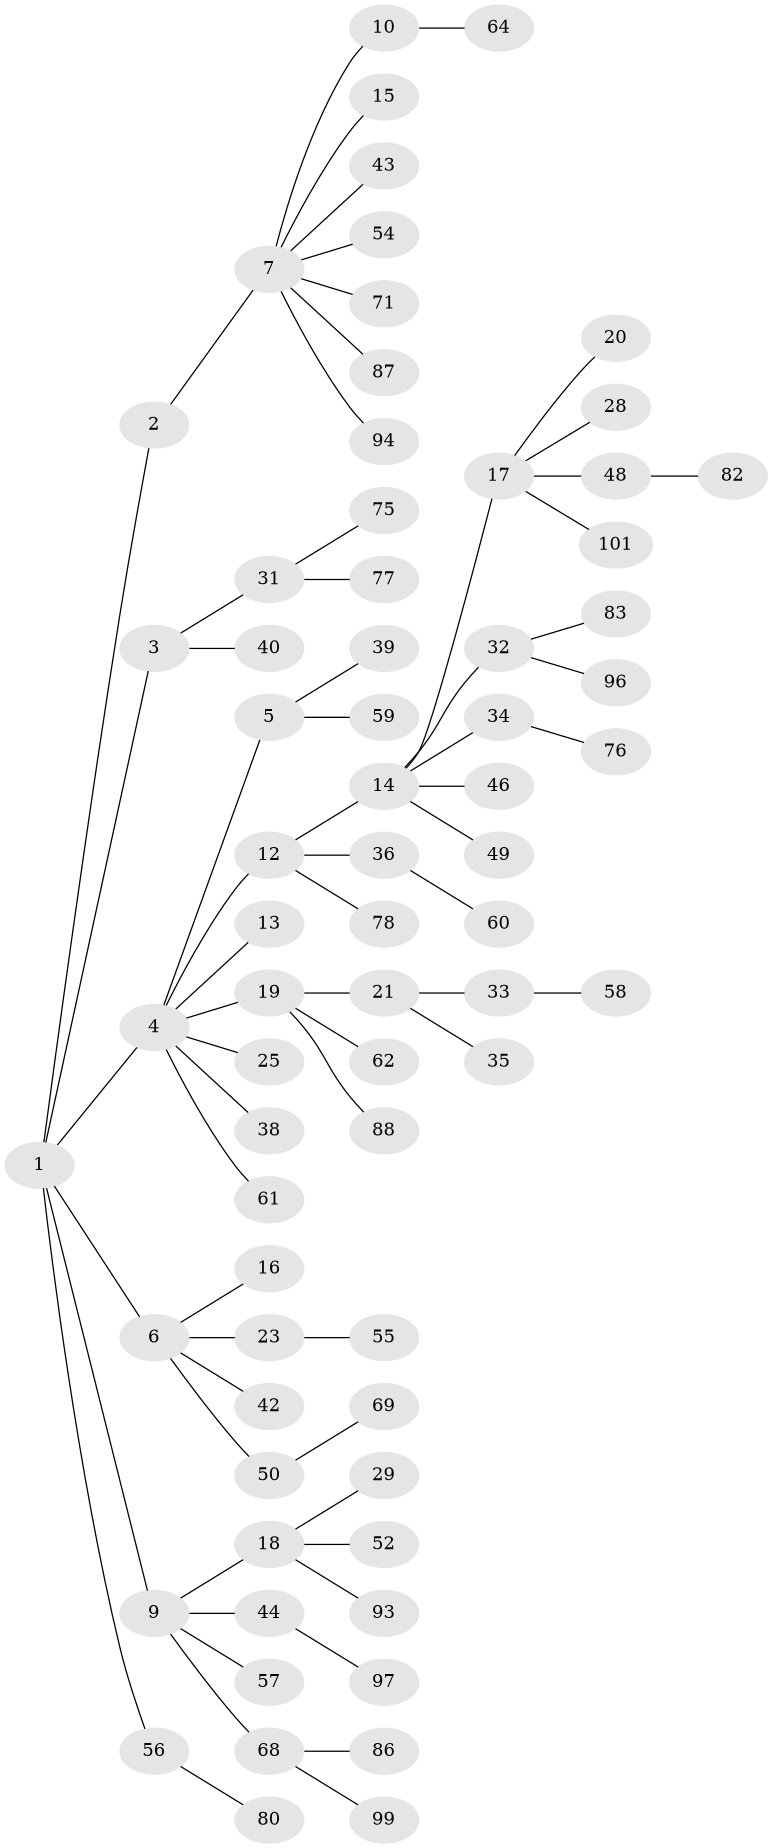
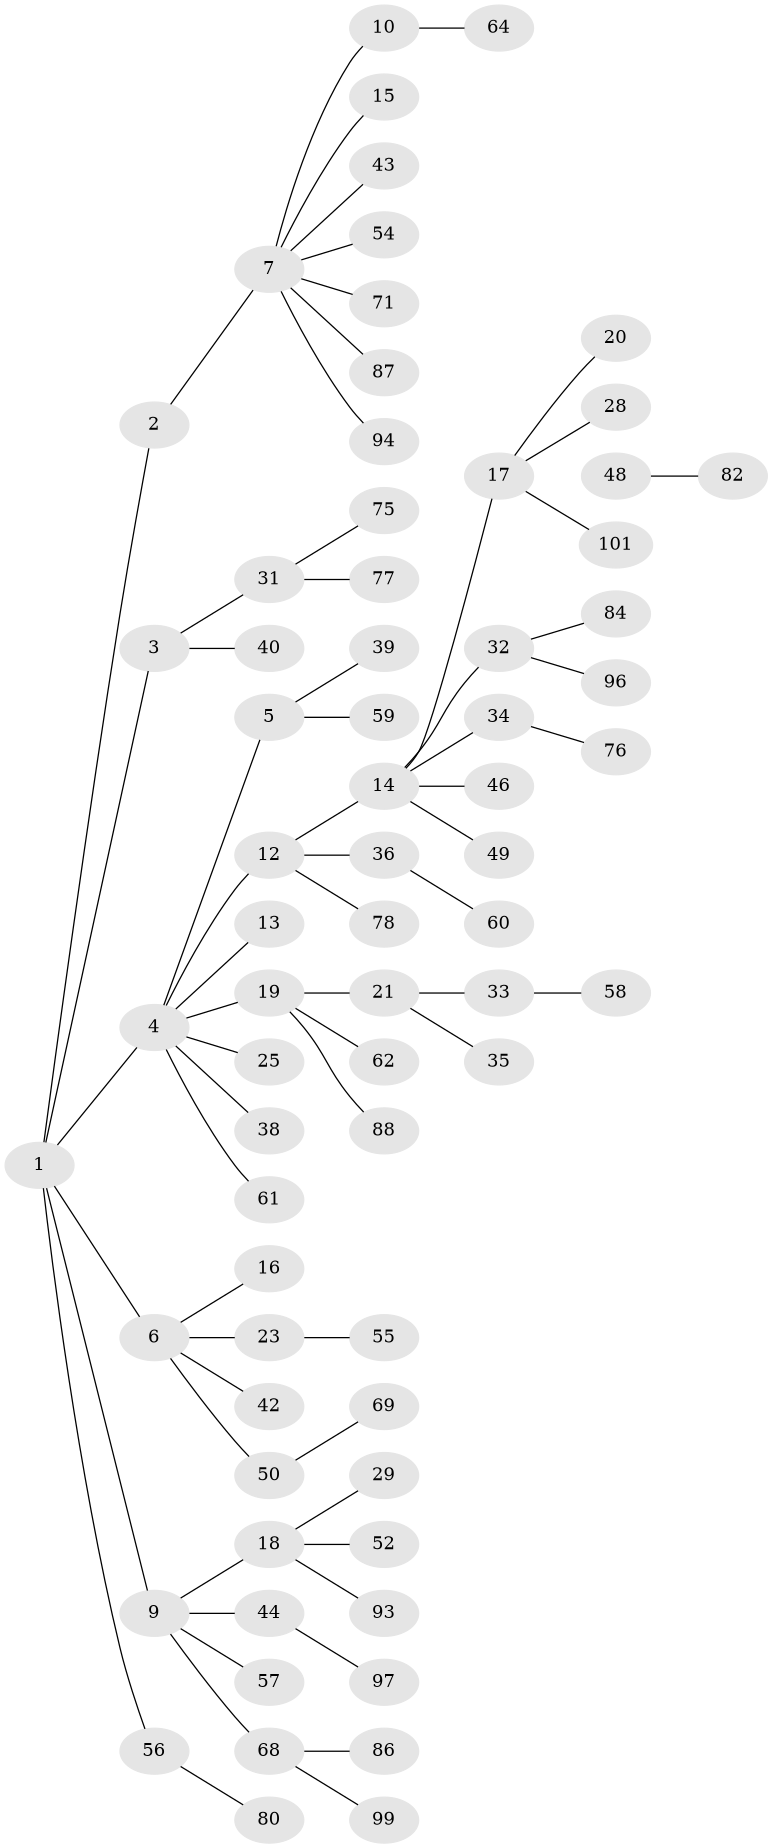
edge "17" -- "48": removed
node "83": label "83" -> "84"
